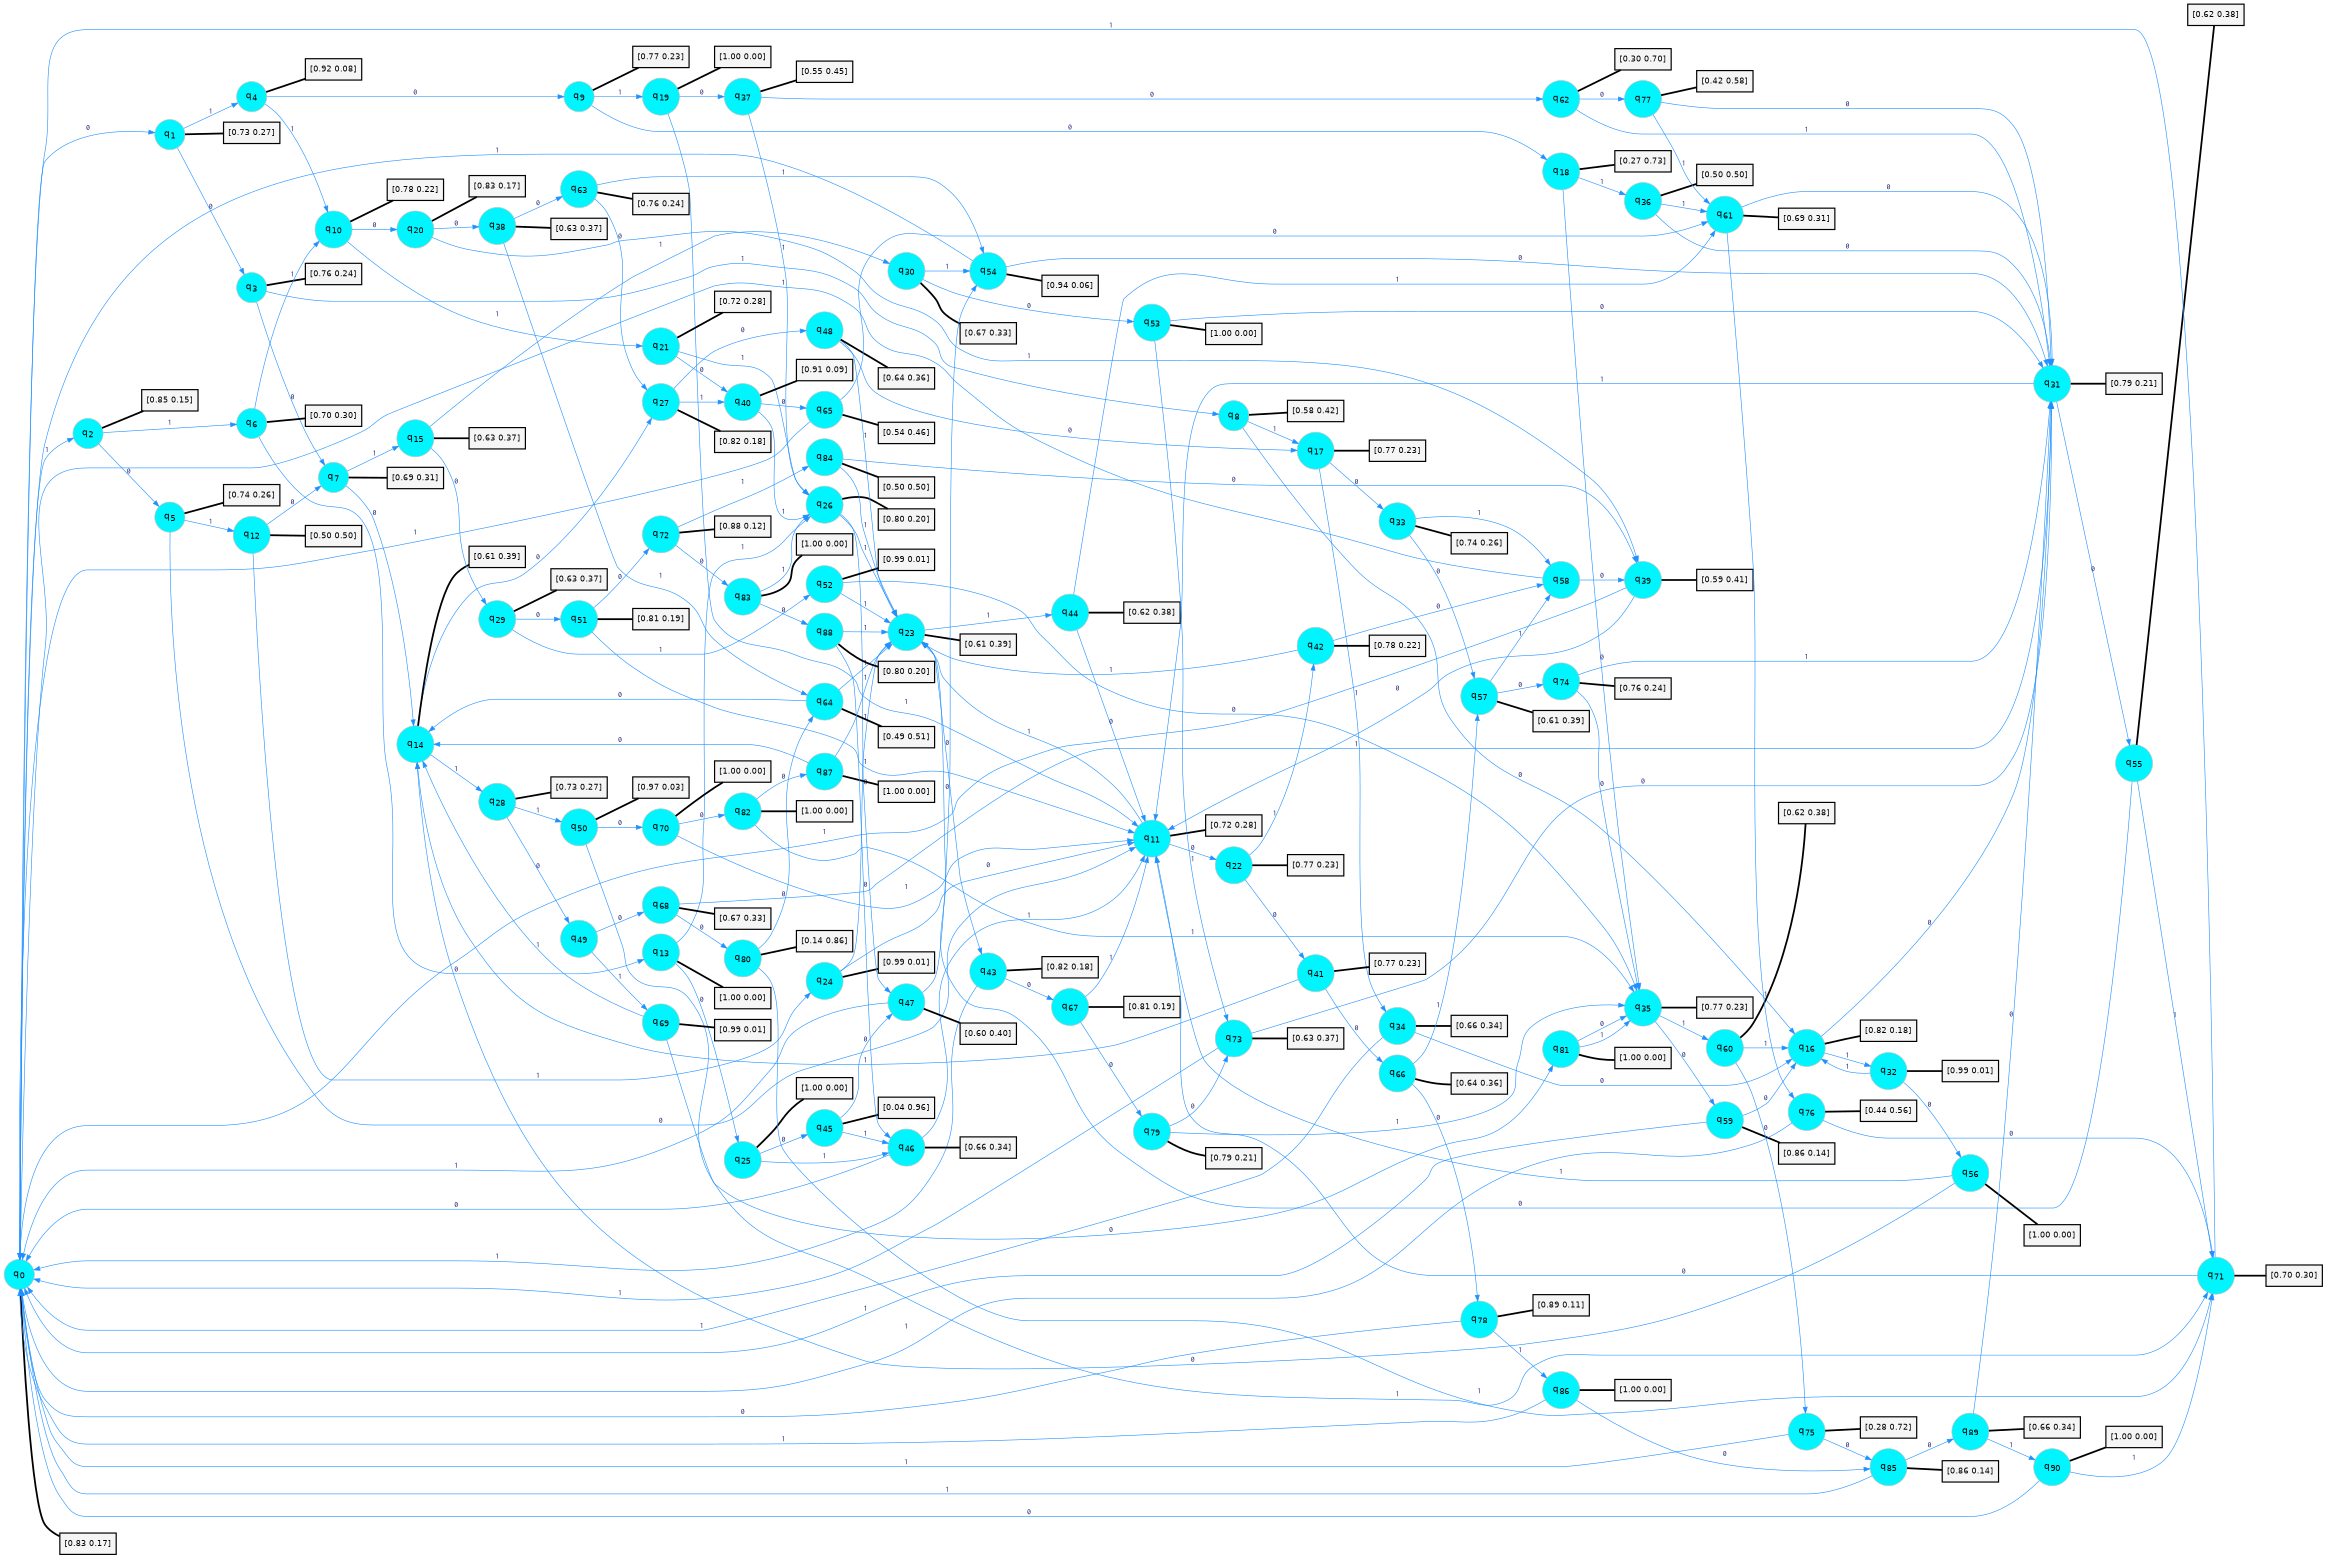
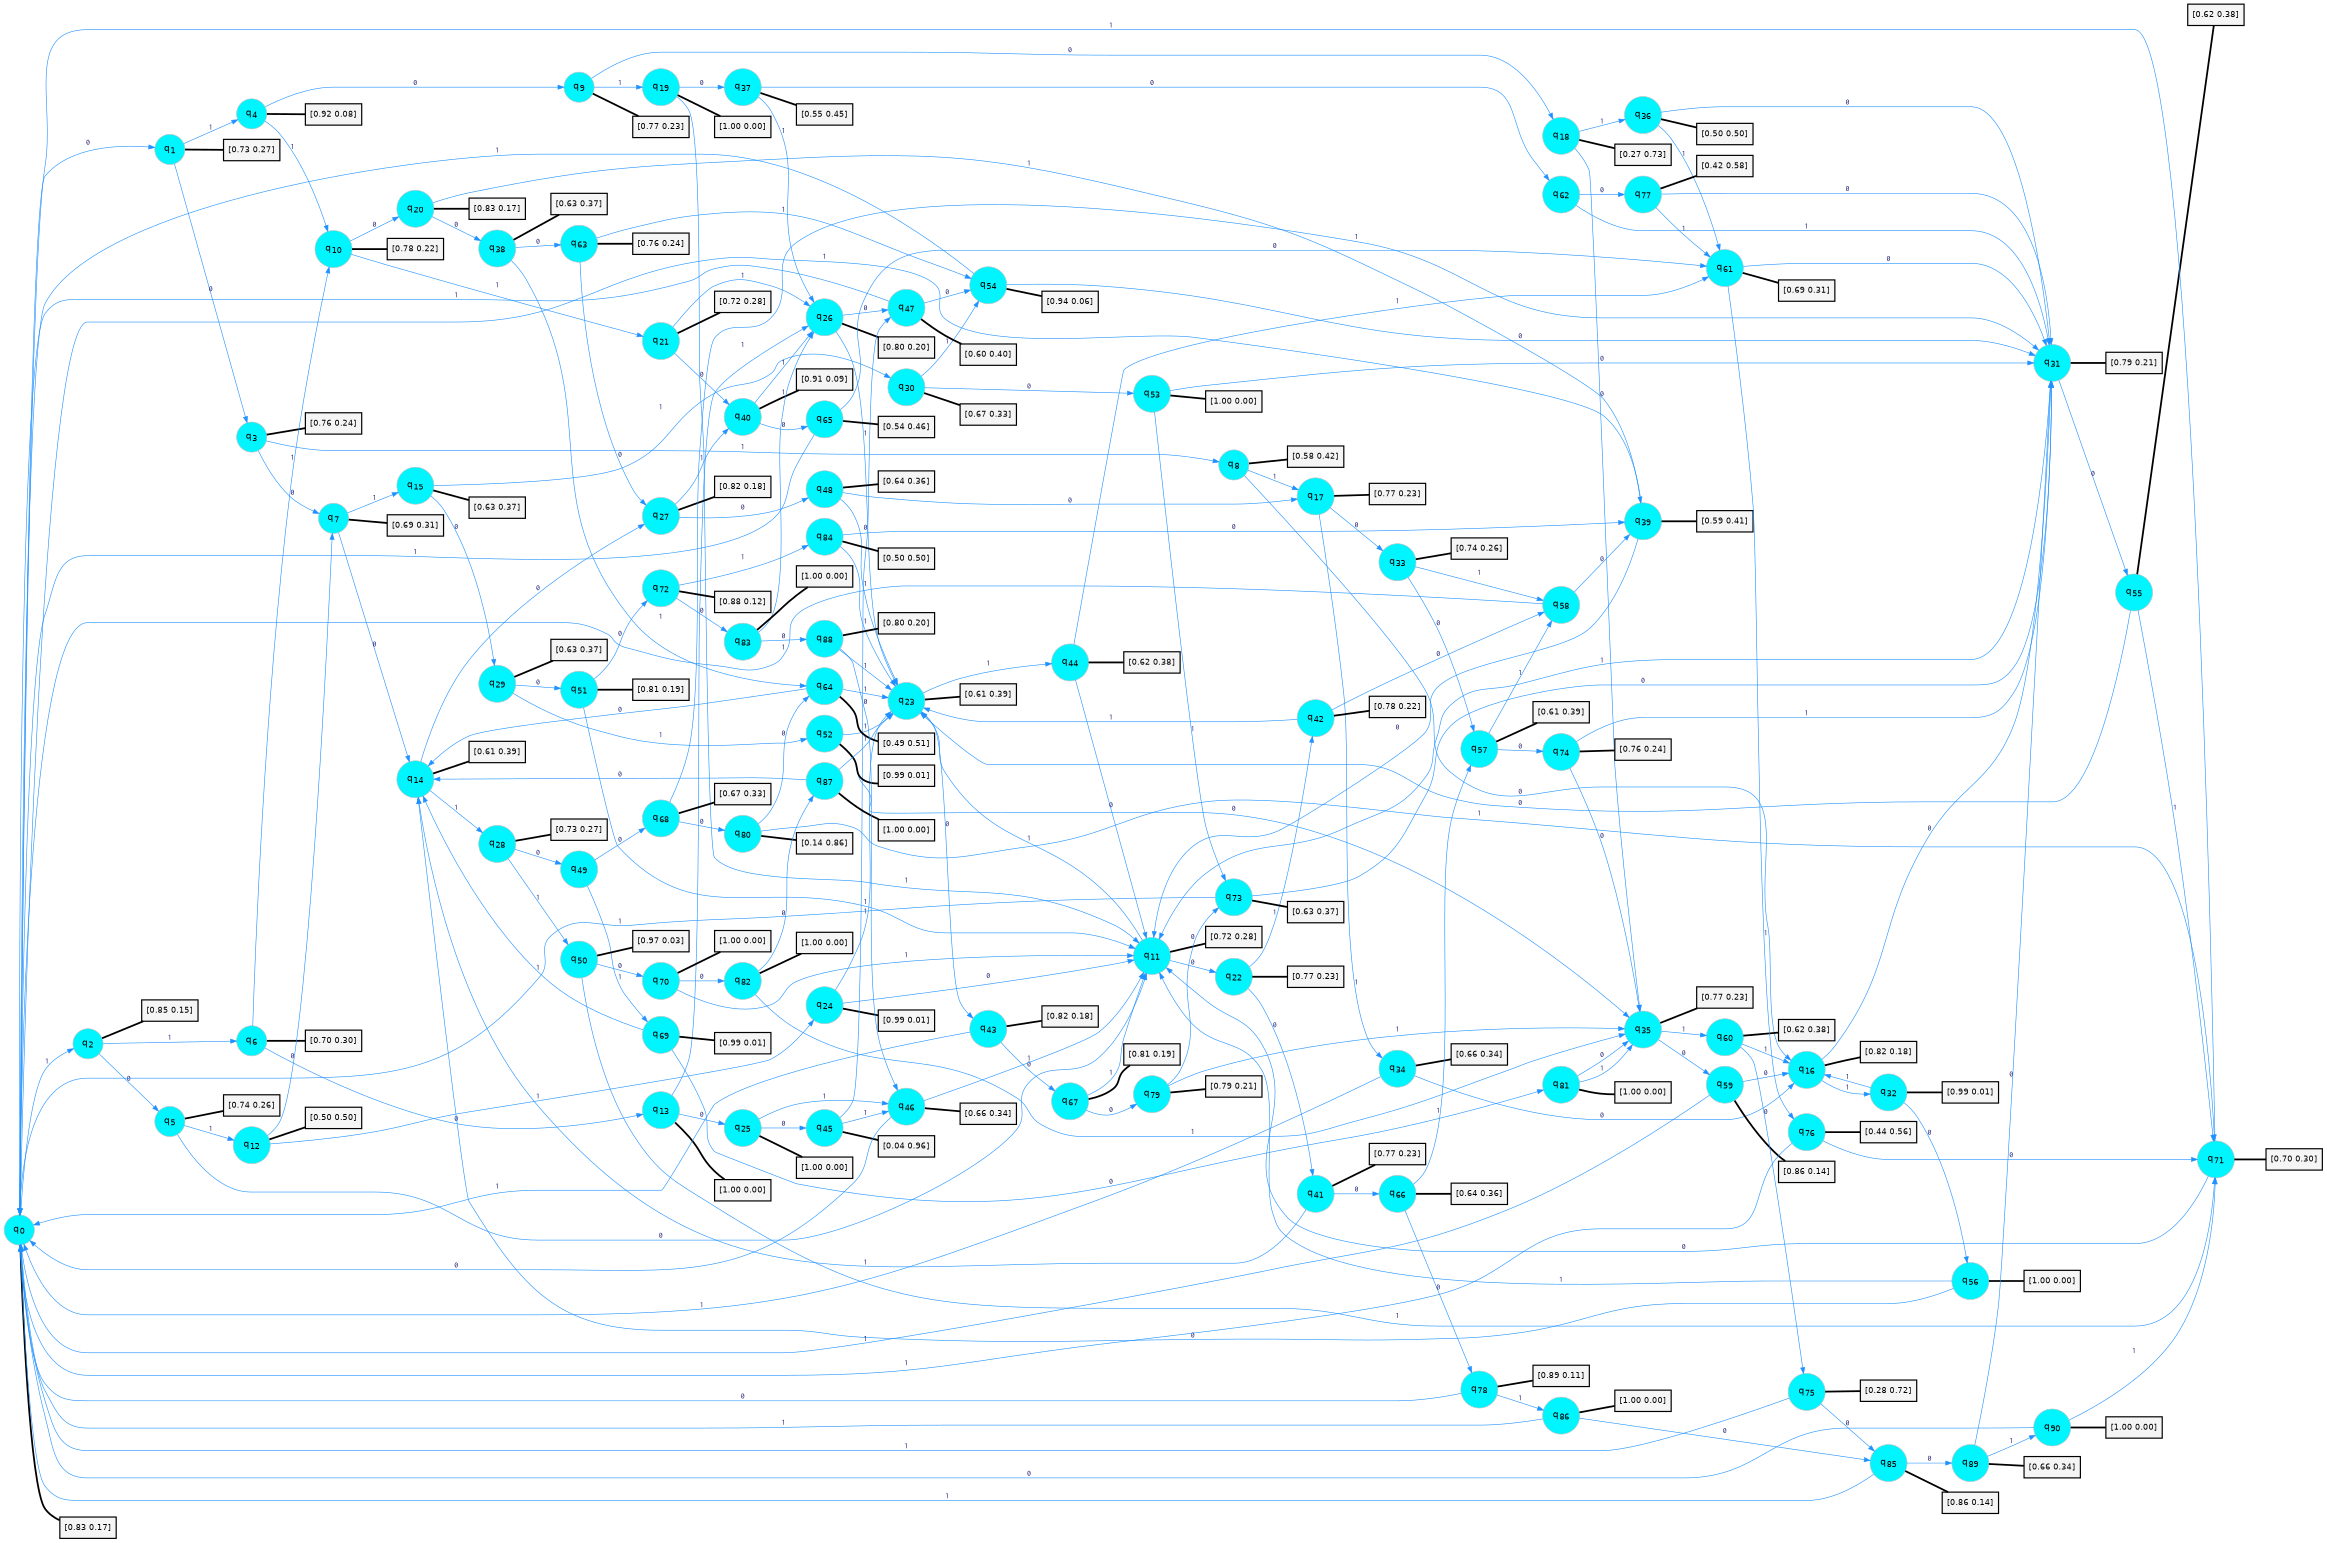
node "[0.30 0.70]": removed
